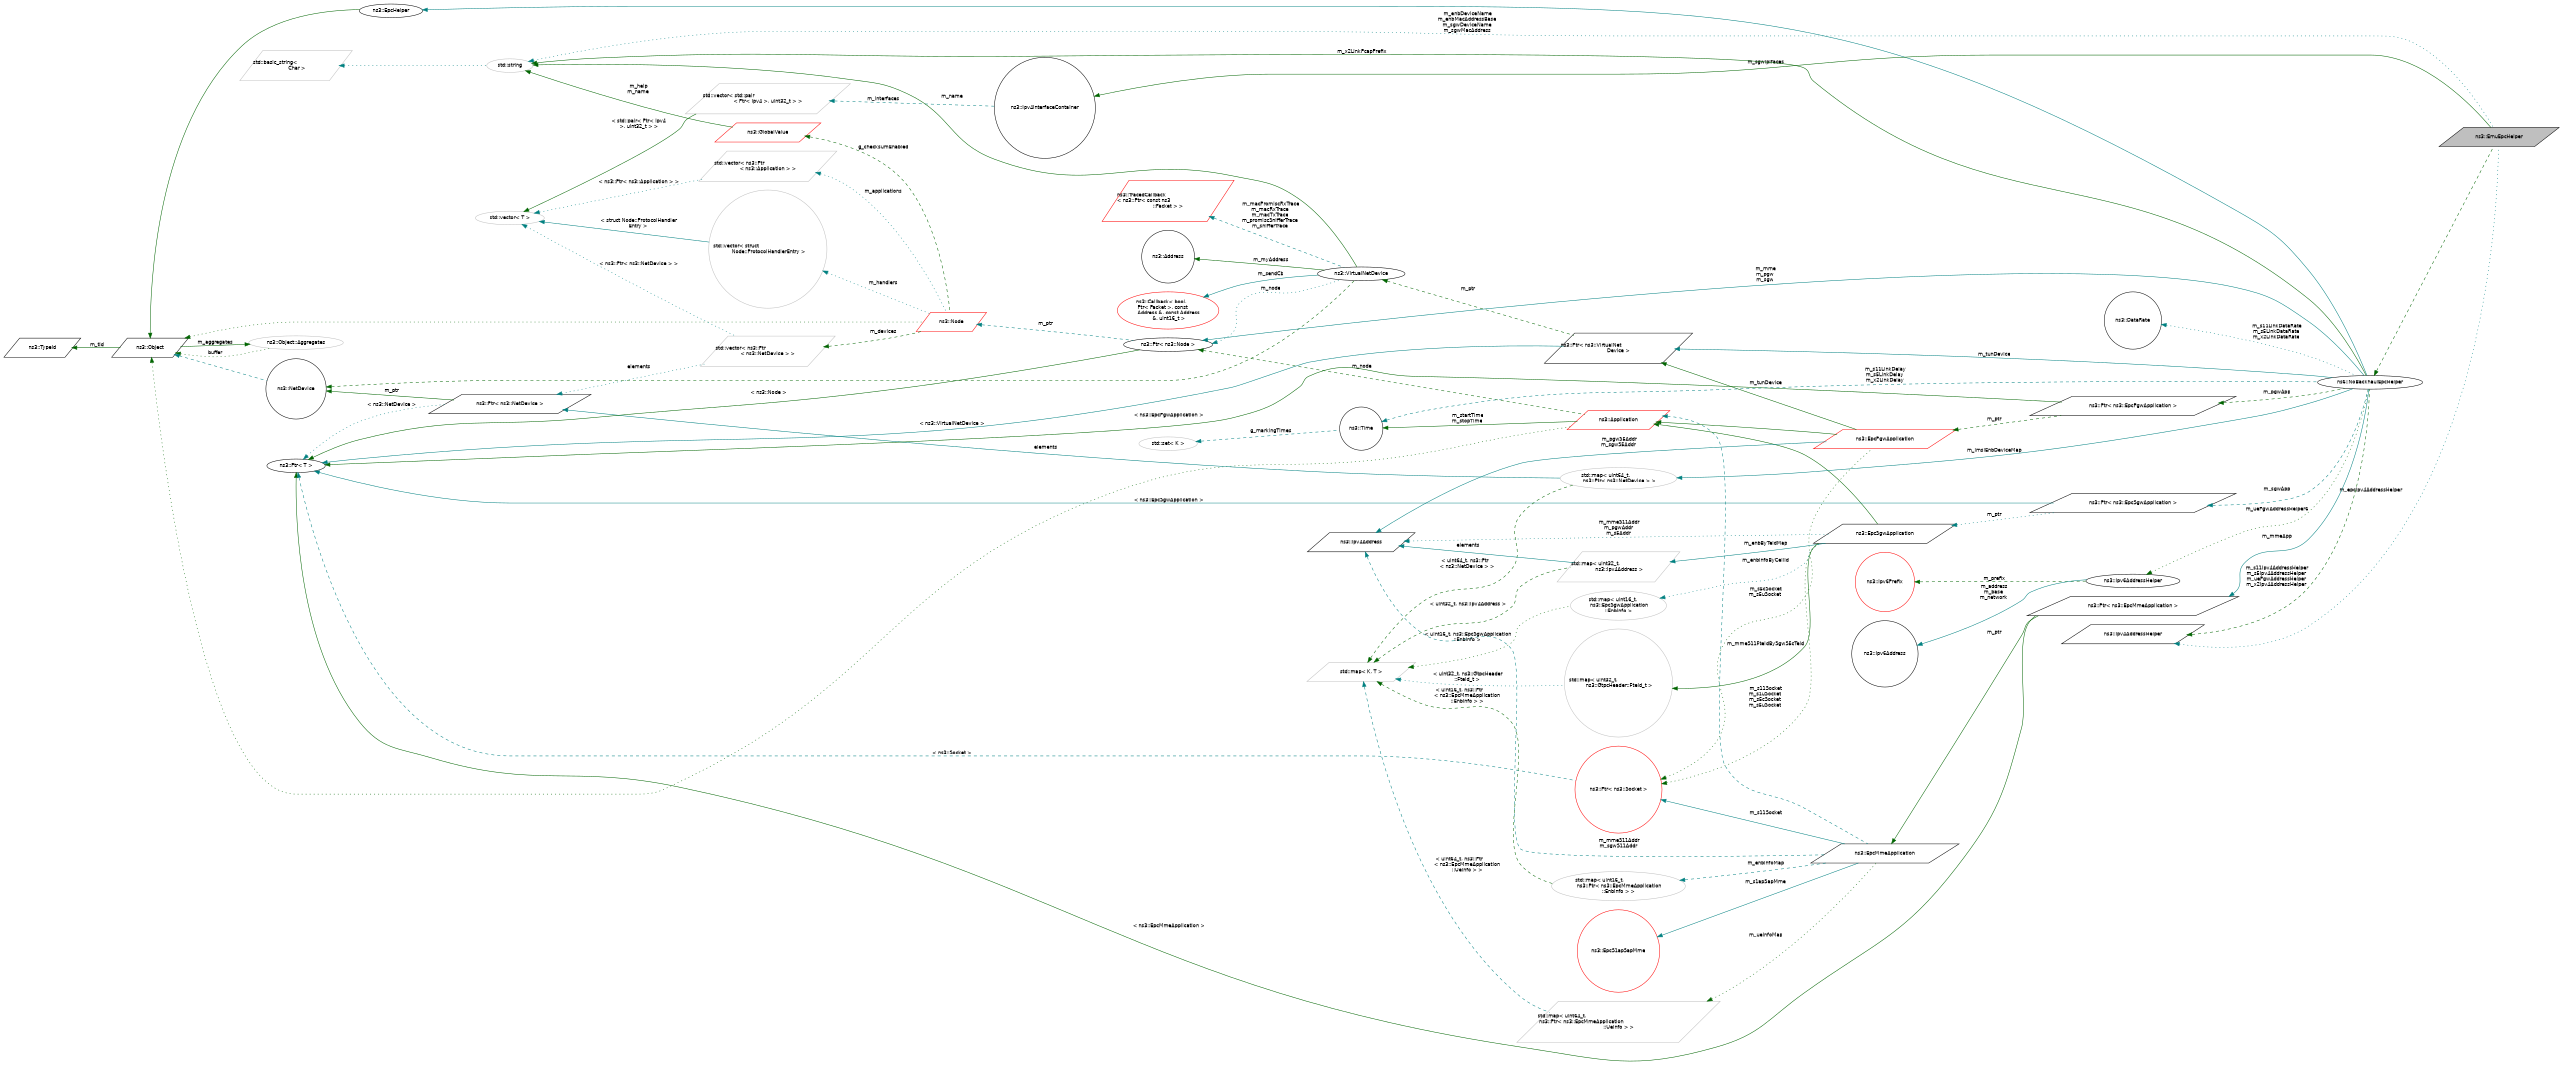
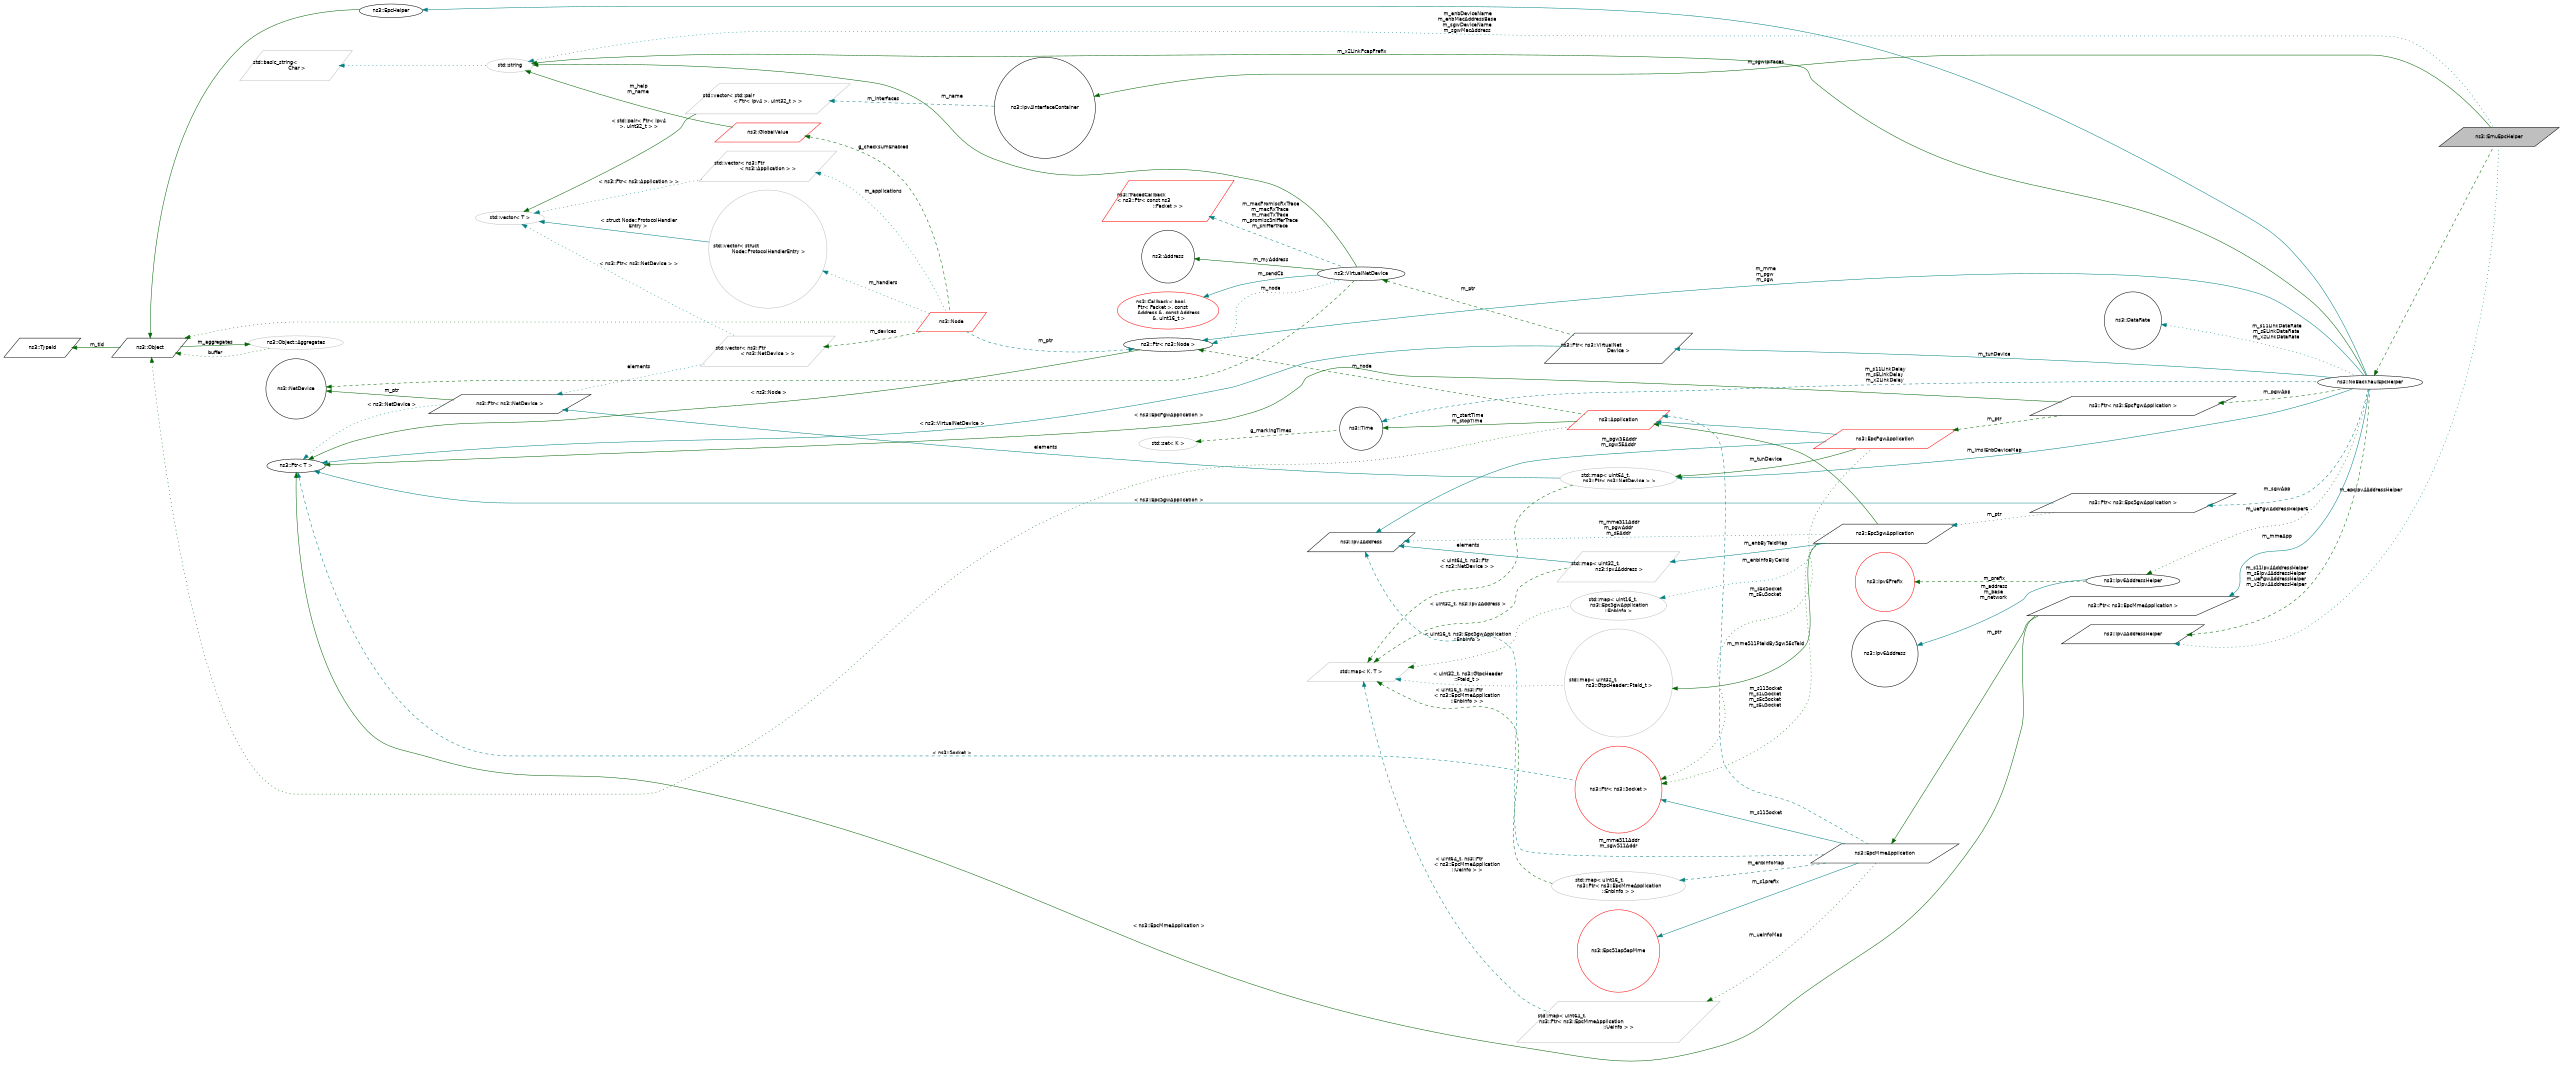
edge "ns3::Ptr< ns3::Node >" -> "ns3::Node": reversed
edge "ns3::NetDevice" -> "ns3::Object": removed
node "ns6::NoBackhaulEpcHelper": label "ns6::NoBackhaulEpcHelper" -> "ns3::NoBackhaulEpcHelper"
edge "ns3::EpcPgwApplication" -> "ns3::Ptr< ns3::VirtualNet Device >": now "ns3::EpcPgwApplication" -> "std::map< uint64_t, ns3::Ptr< ns3::NetDevice > >"
edge "ns3::EpcPgwApplication" -> "ns3::Application": color darkgreen -> teal
edge "ns3::Time" -> "std::set< K >": color teal -> darkgreen
edge "ns3::EpcMmeApplication" -> "ns3::EpcS1apSapMme": label " m_s1apSapMme" -> " m_s1prefix"
